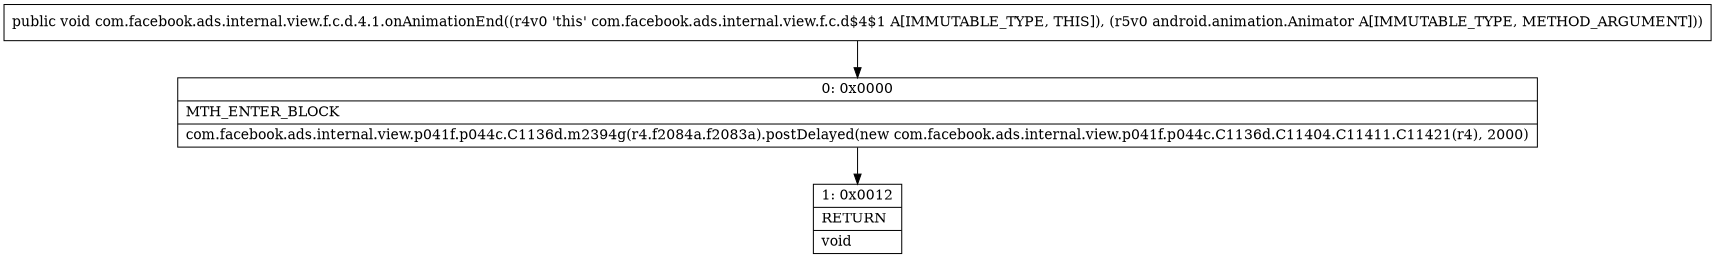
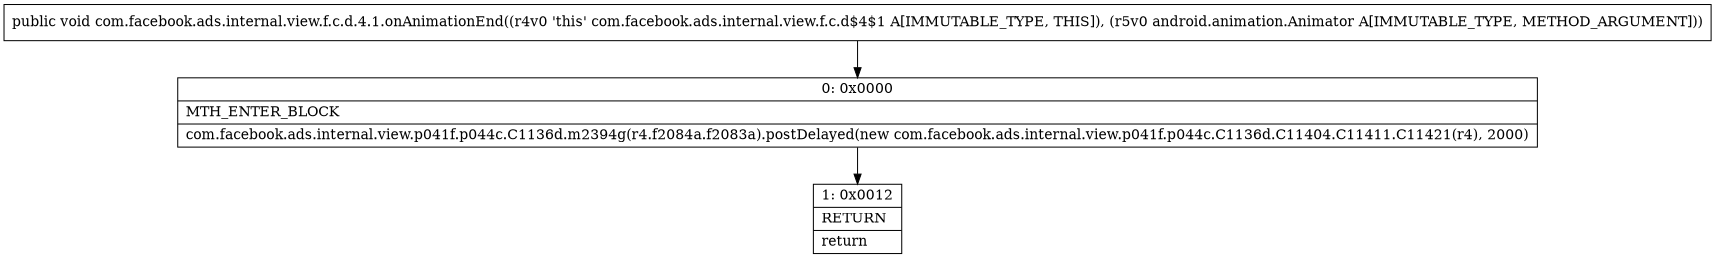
node "1: 0x0012": text "void" -> "return"
